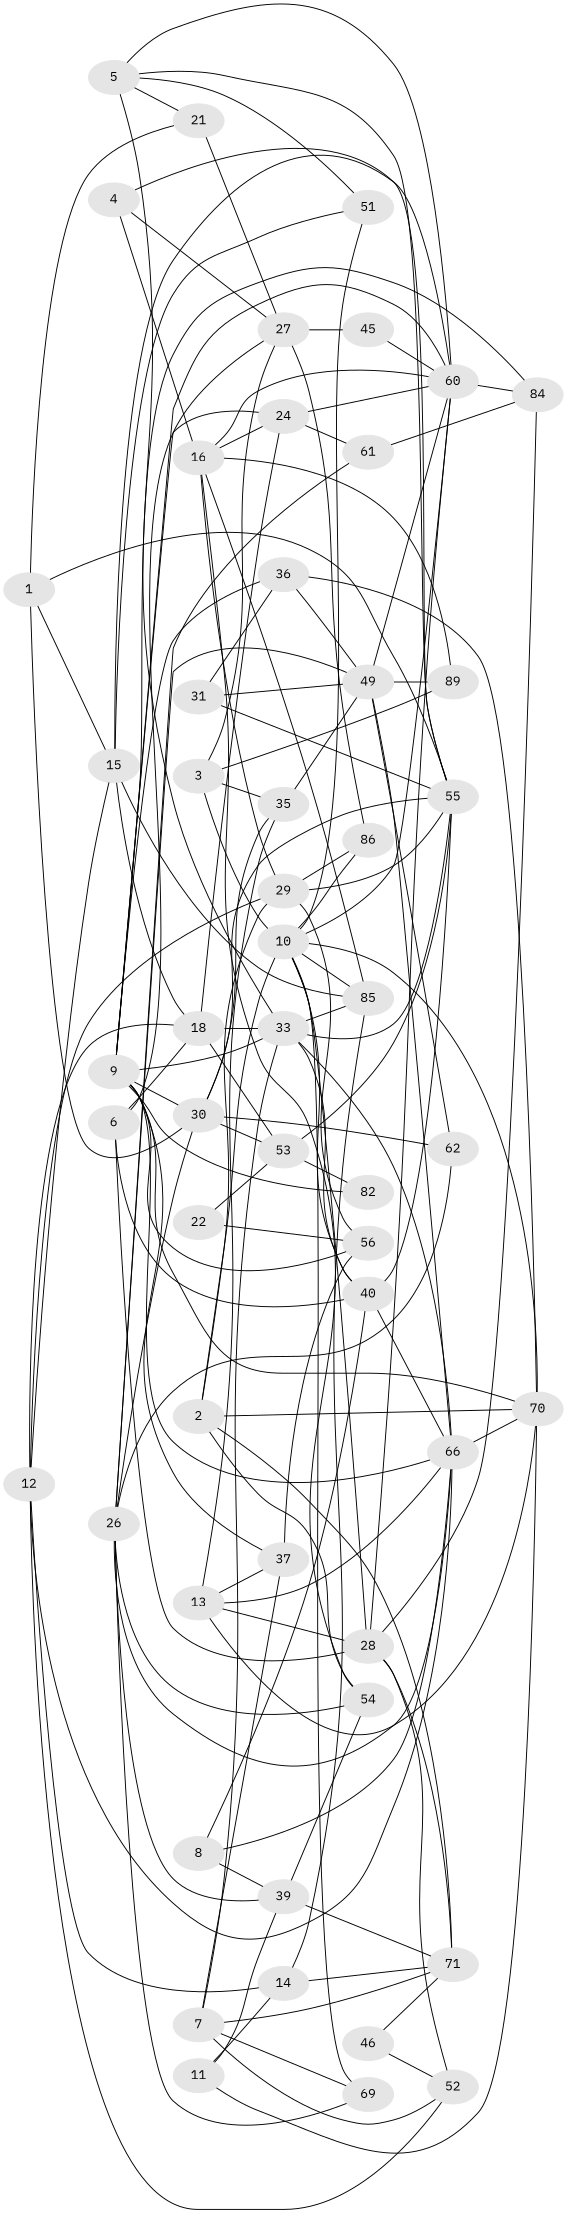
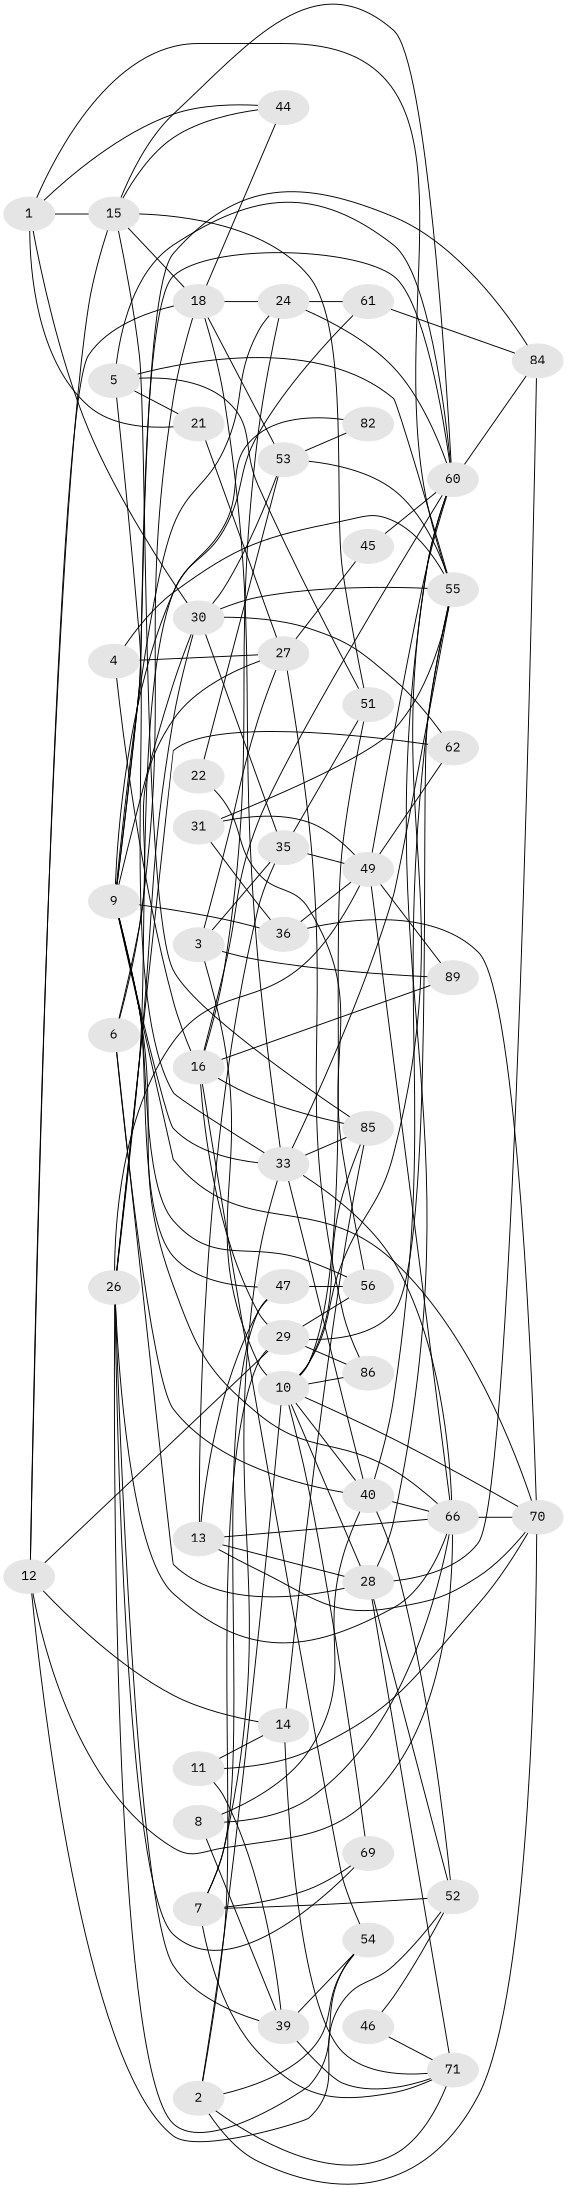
node "44": added
edge "51" -- "35": added
node "37": label "37" -> "47"
edge "40" -- "52": added
